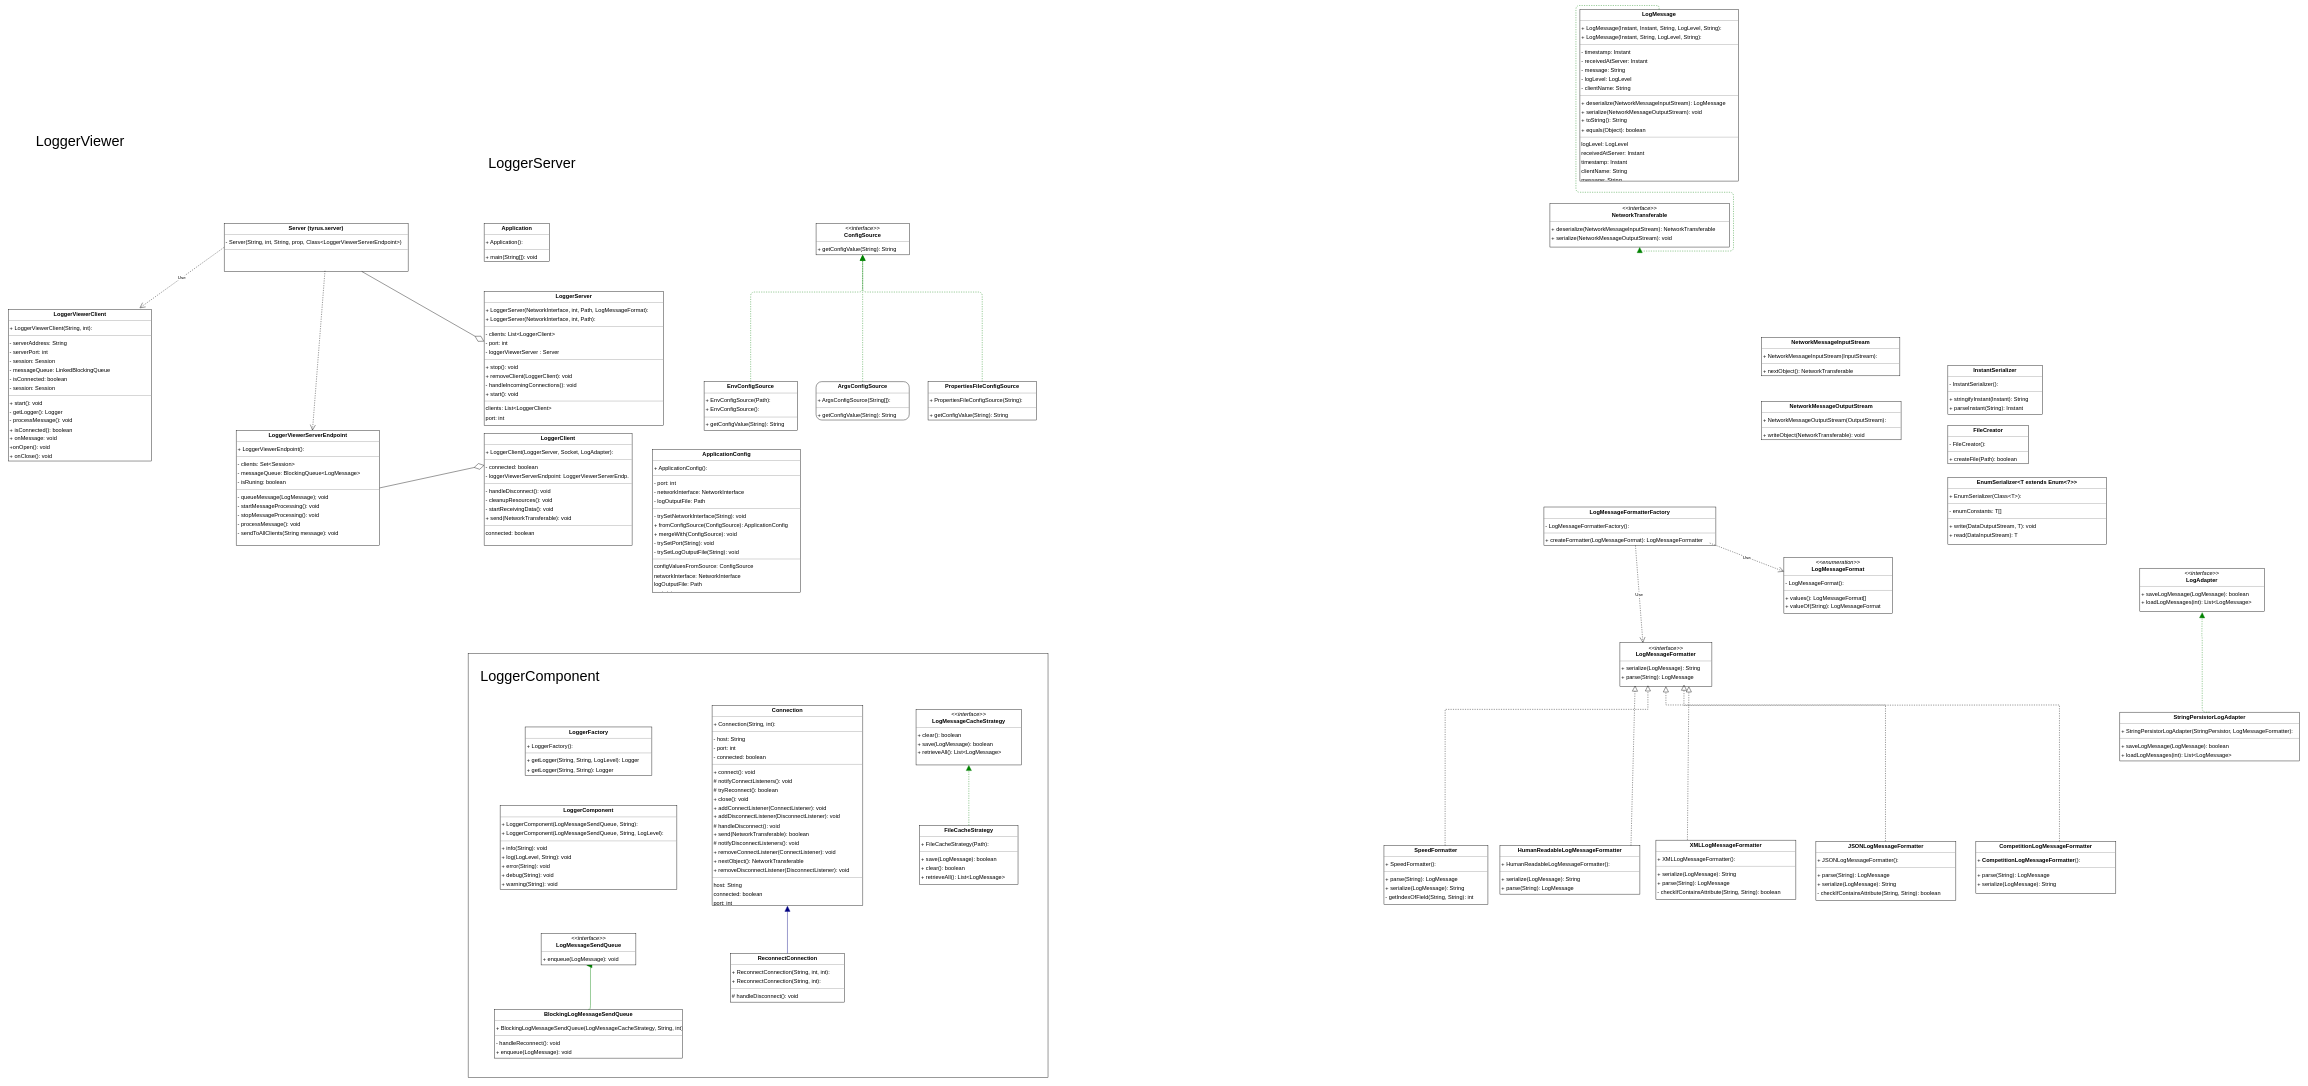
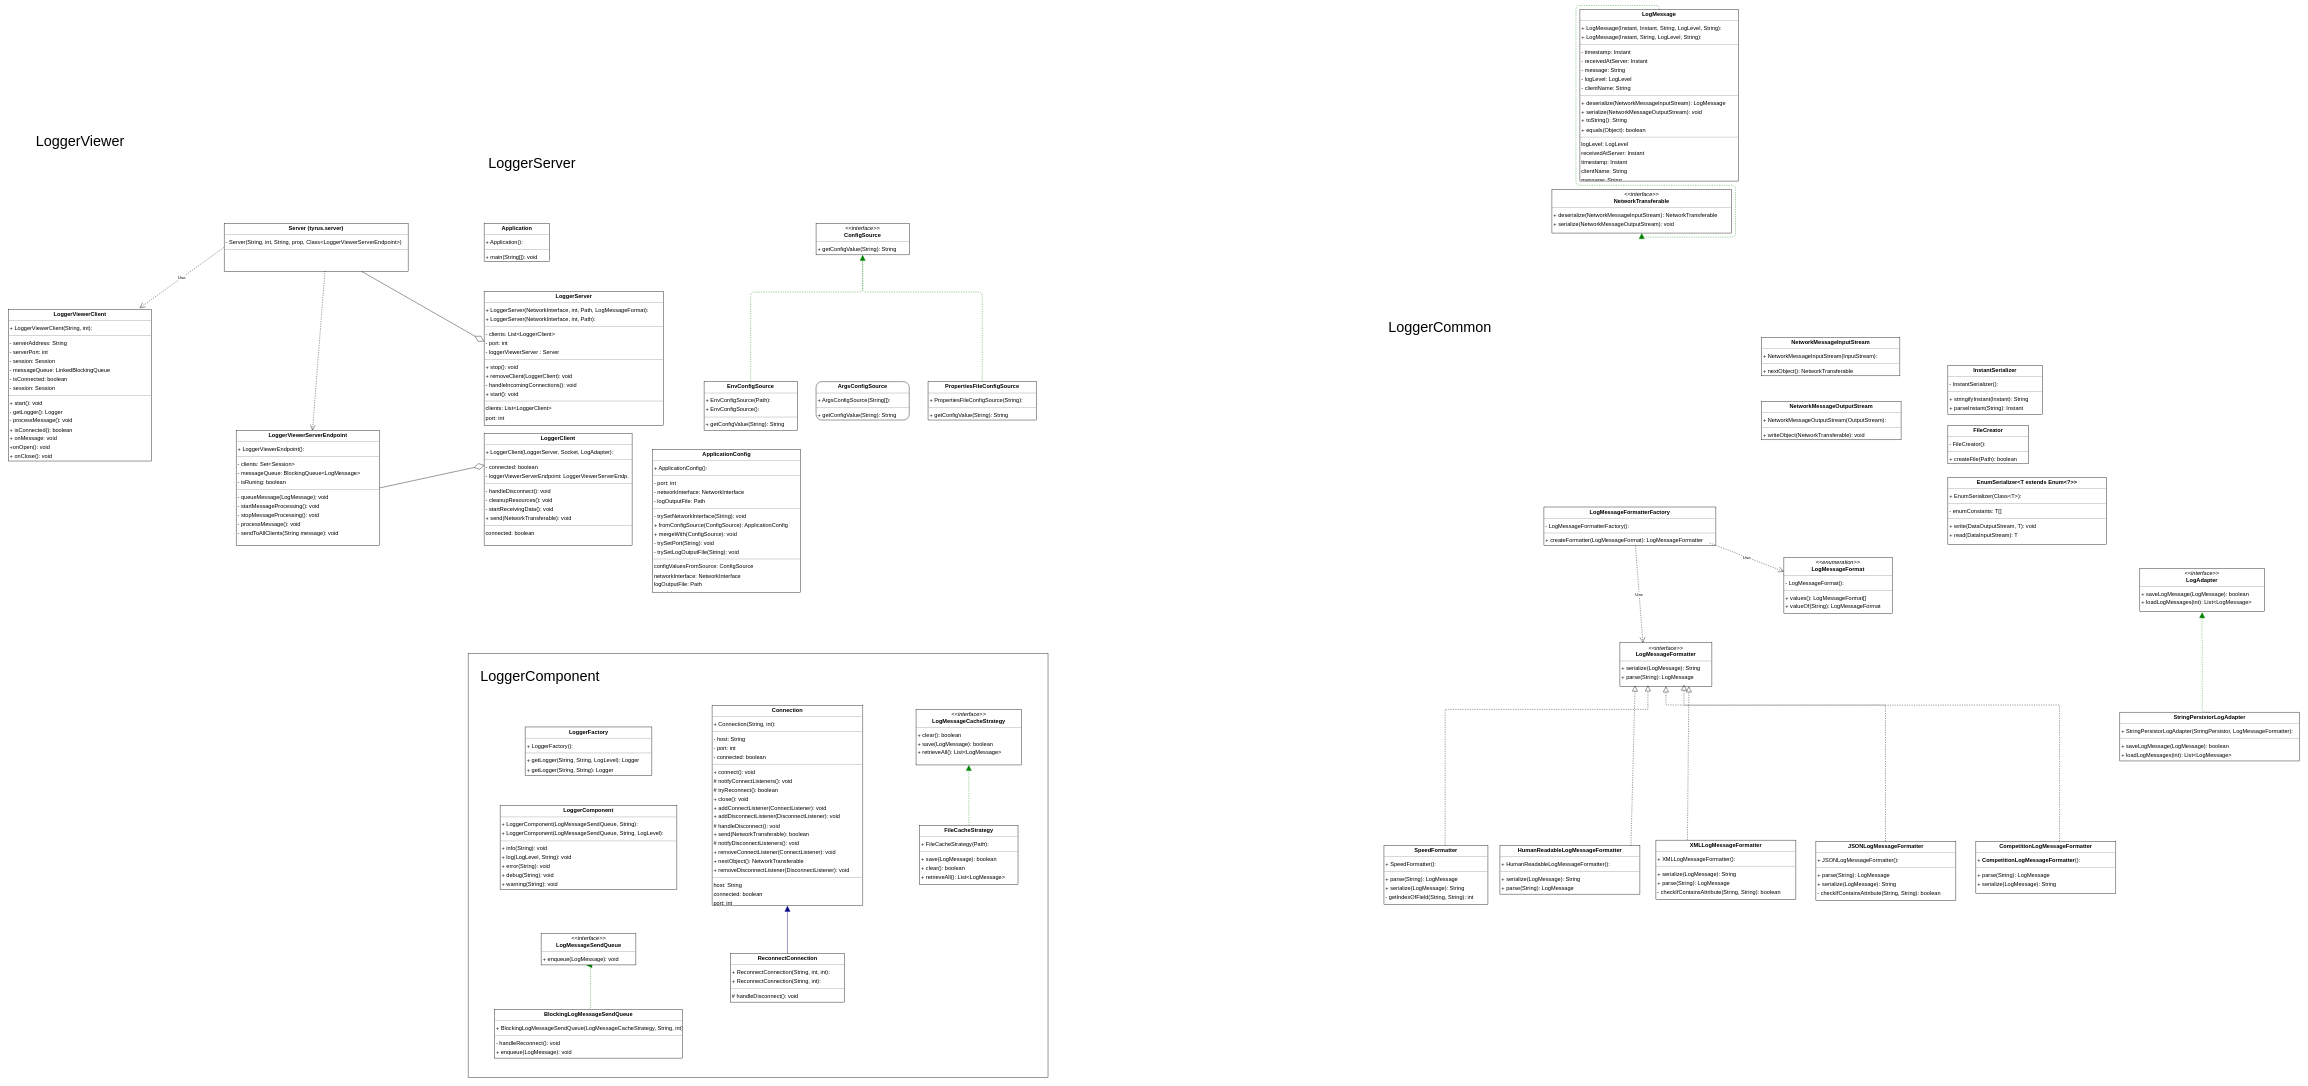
node "<<interface>> NetworkTransferable + deserialize(NetworkMessageInputStream): NetworkTransferable + serialize(NetworkMessageOutputStream): void": moved (1640, 225) -> (1642, 211)
node "LoggerCommon": added
edge "ArgsConfigSource + ArgsConfigSource(String[]): + getConfigValue(String): String" -> "<<interface>> ConfigSource + getConfigValue(String): String": removed
edge "BlockingLogMessageSendQueue + BlockingLogMessageSendQueue(LogMessageCacheStrategy, String, int): - handleReconnect(): void + enqueue(LogMessage): void" -> "<<interface>> LogMessageSendQueue + enqueue(LogMessage): void": style solid -> dashed
